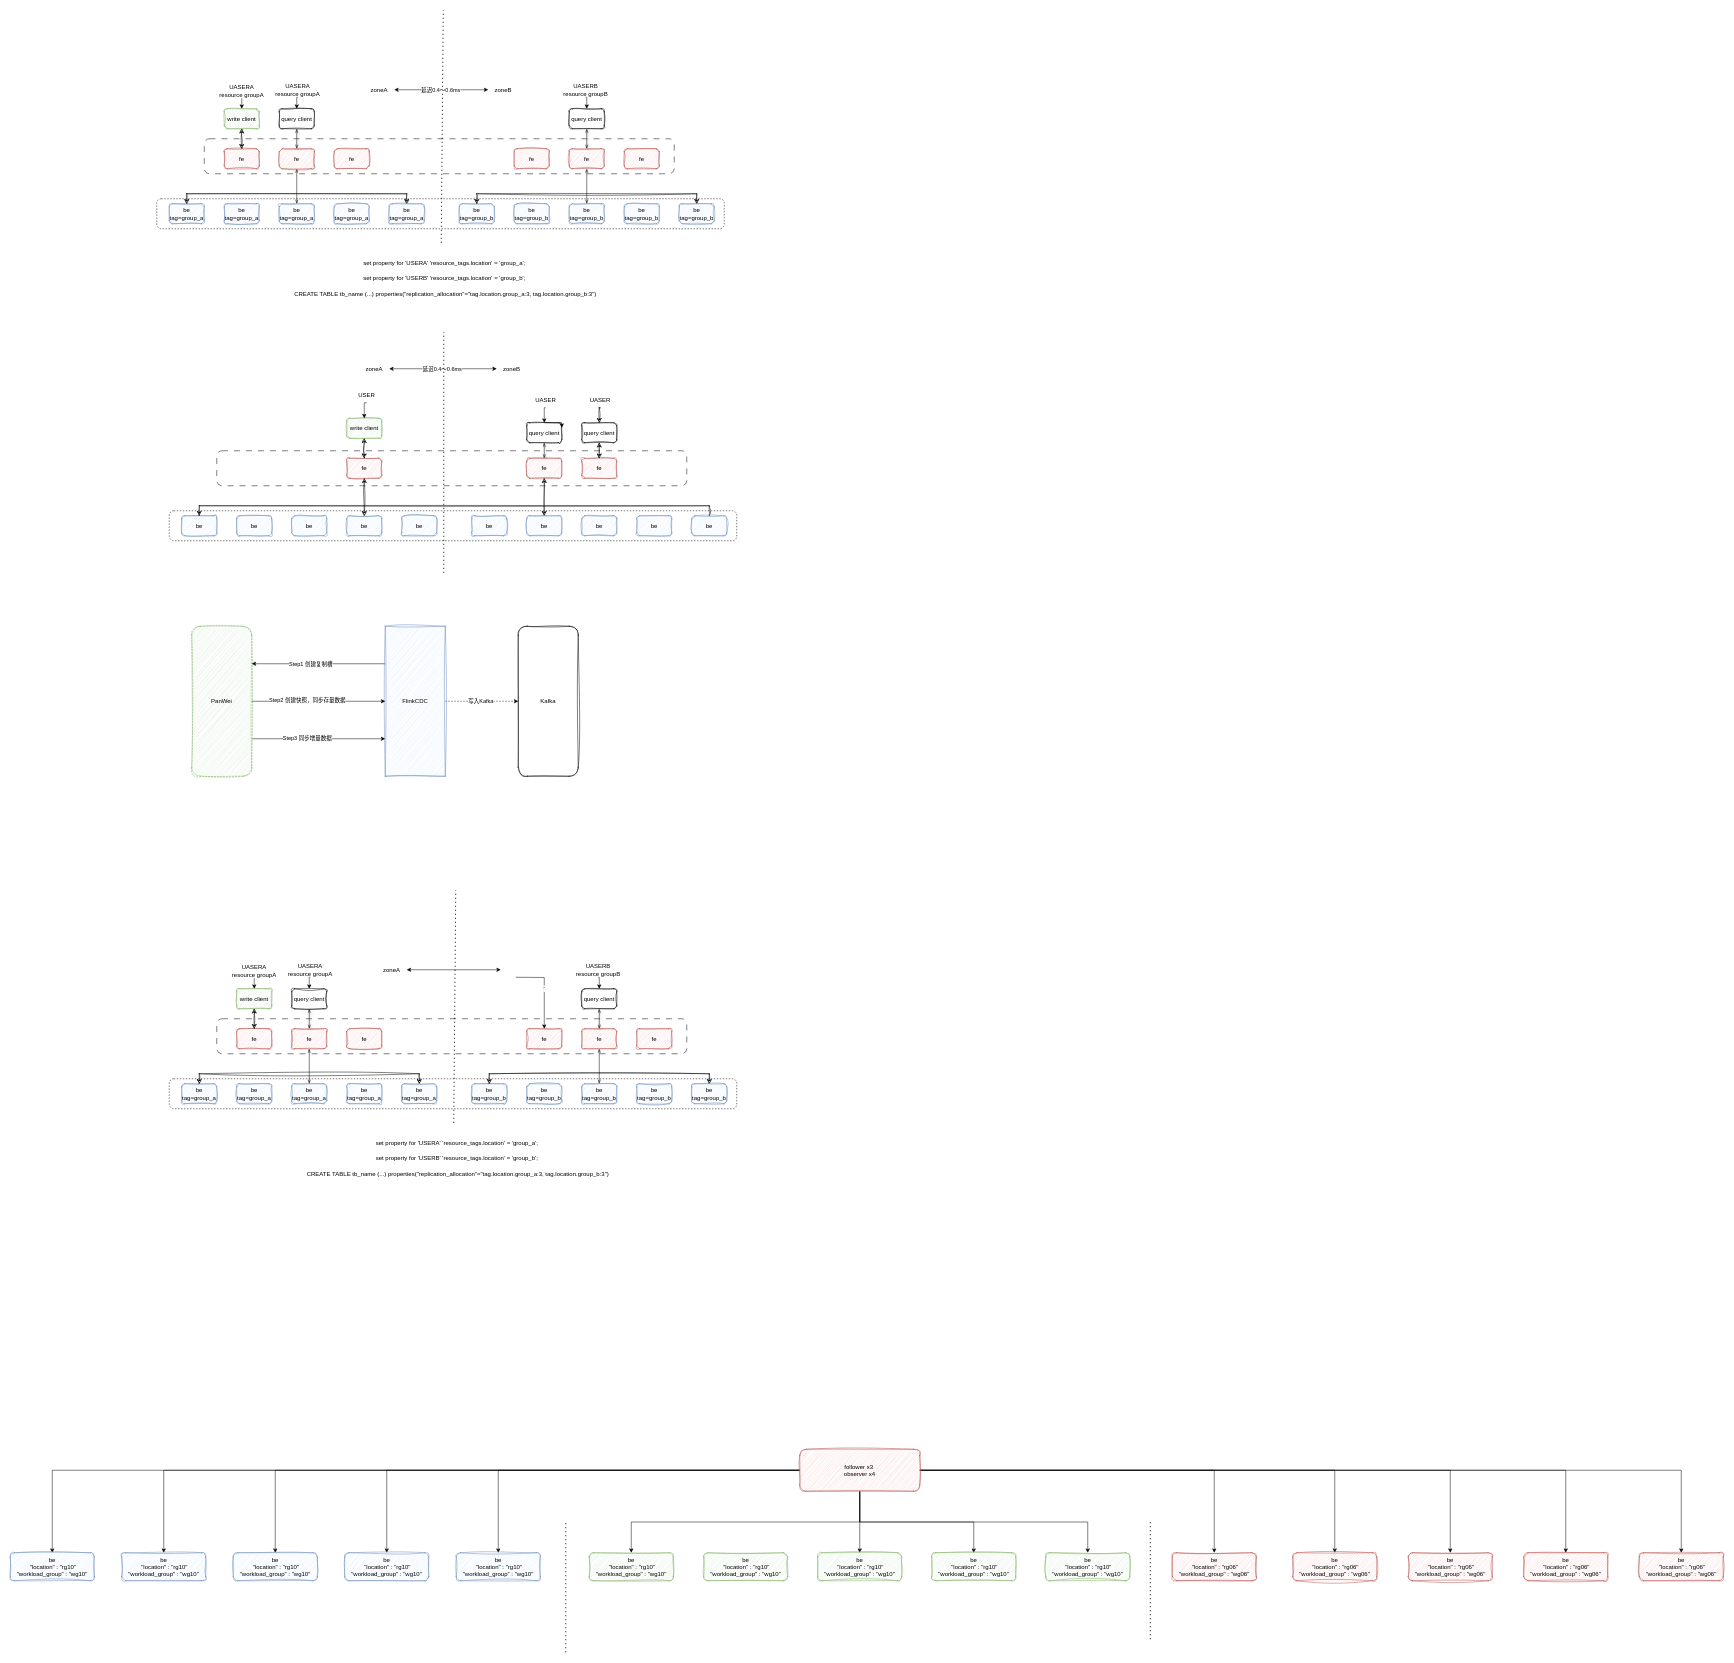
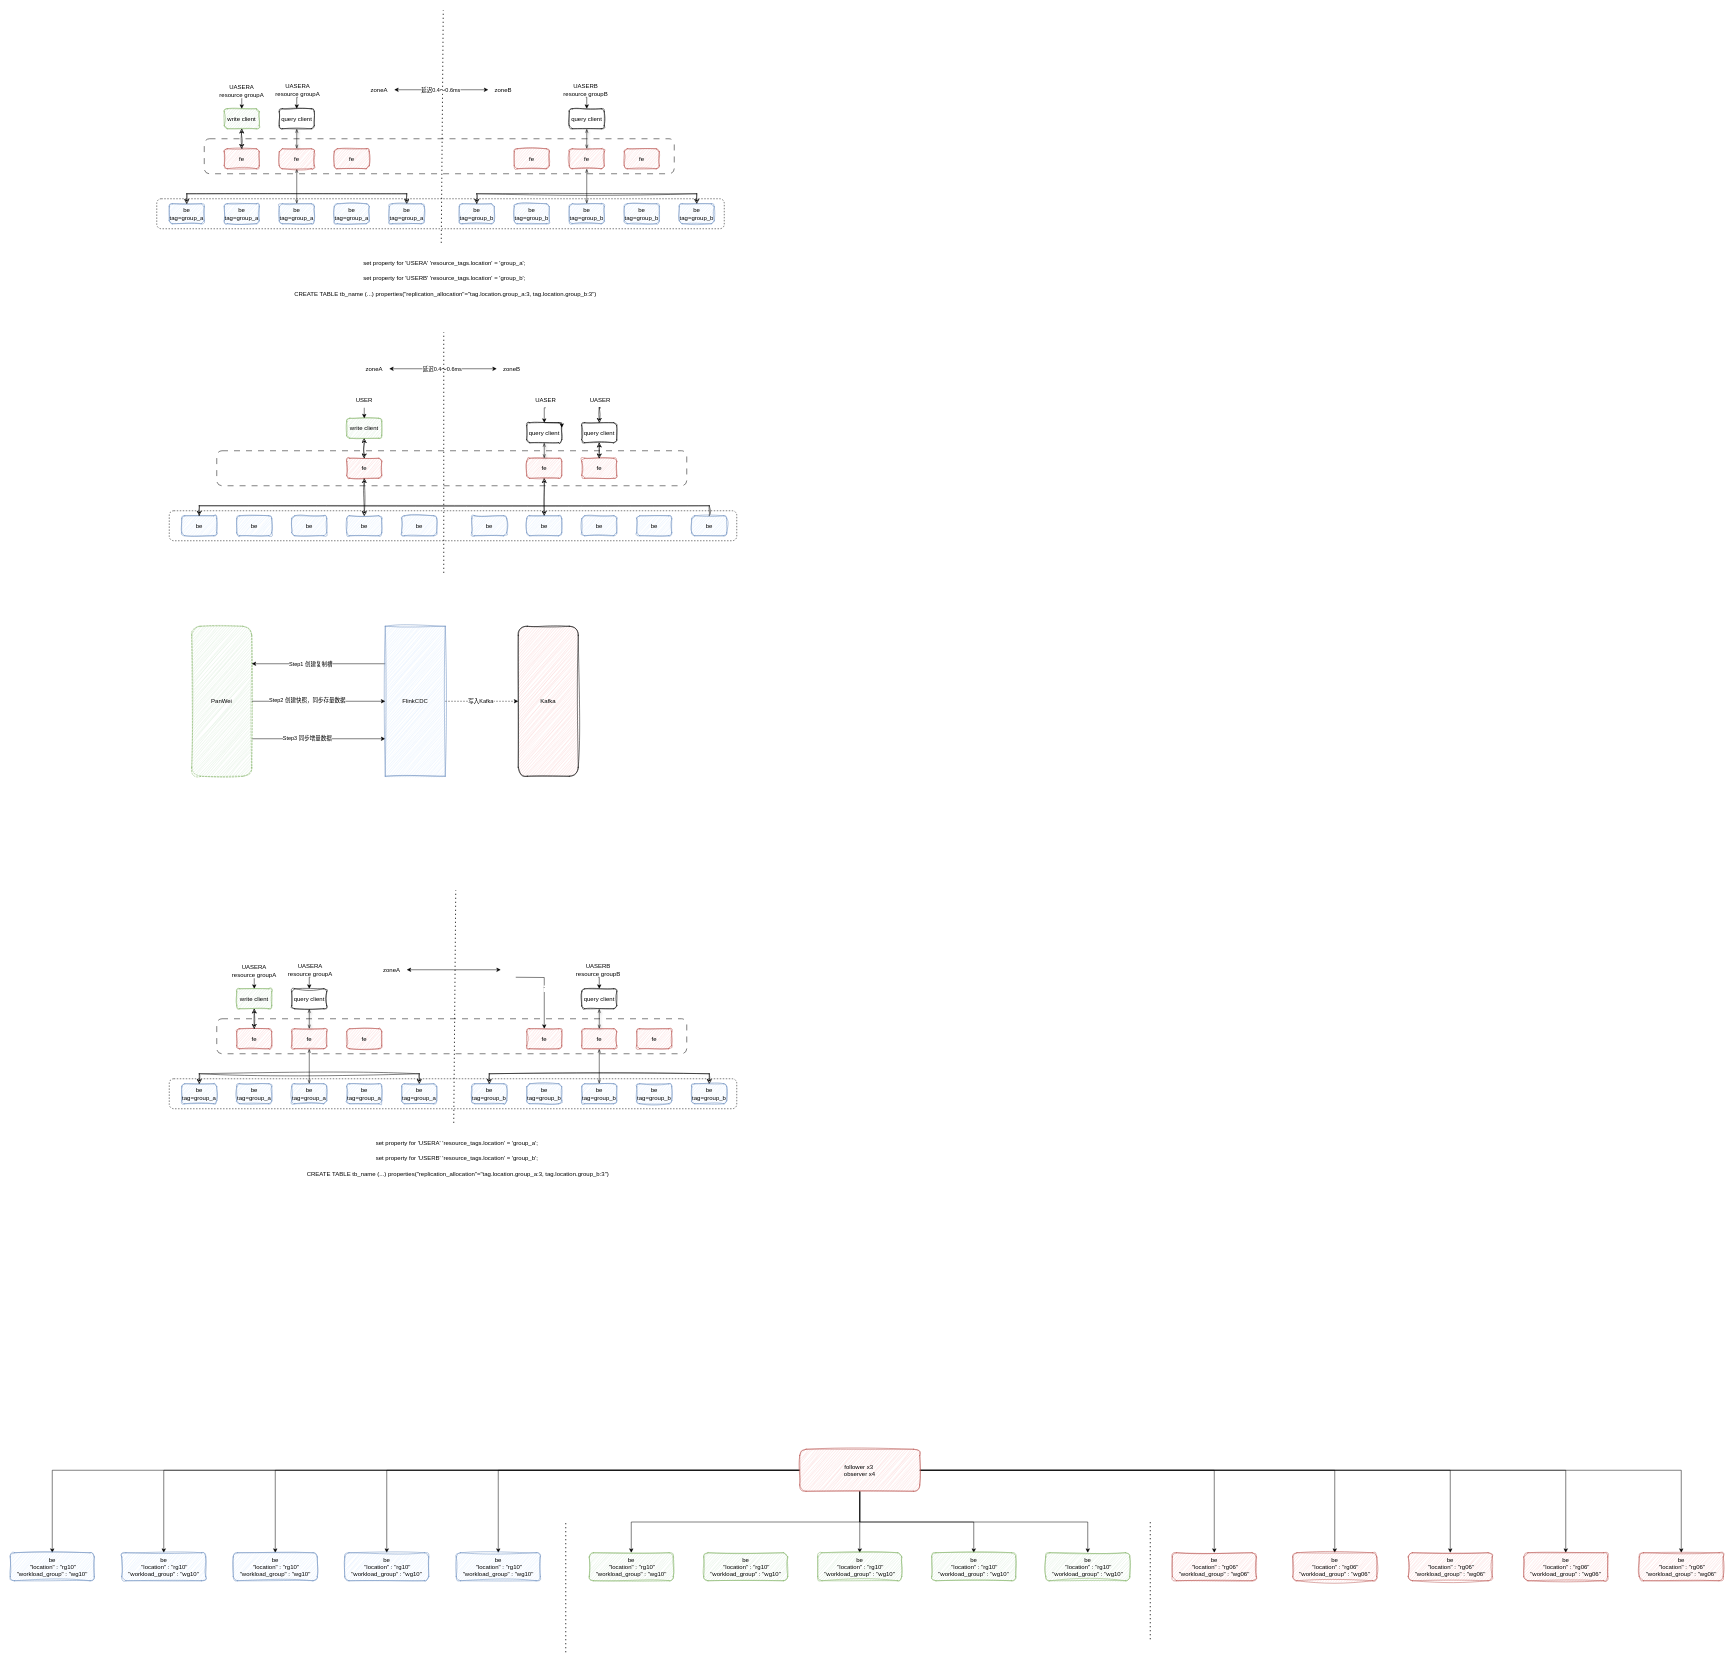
node "USER": moved (367, 395) -> (364, 400)
node "Kafka": fillcolor #ffffff -> #f8cecc
